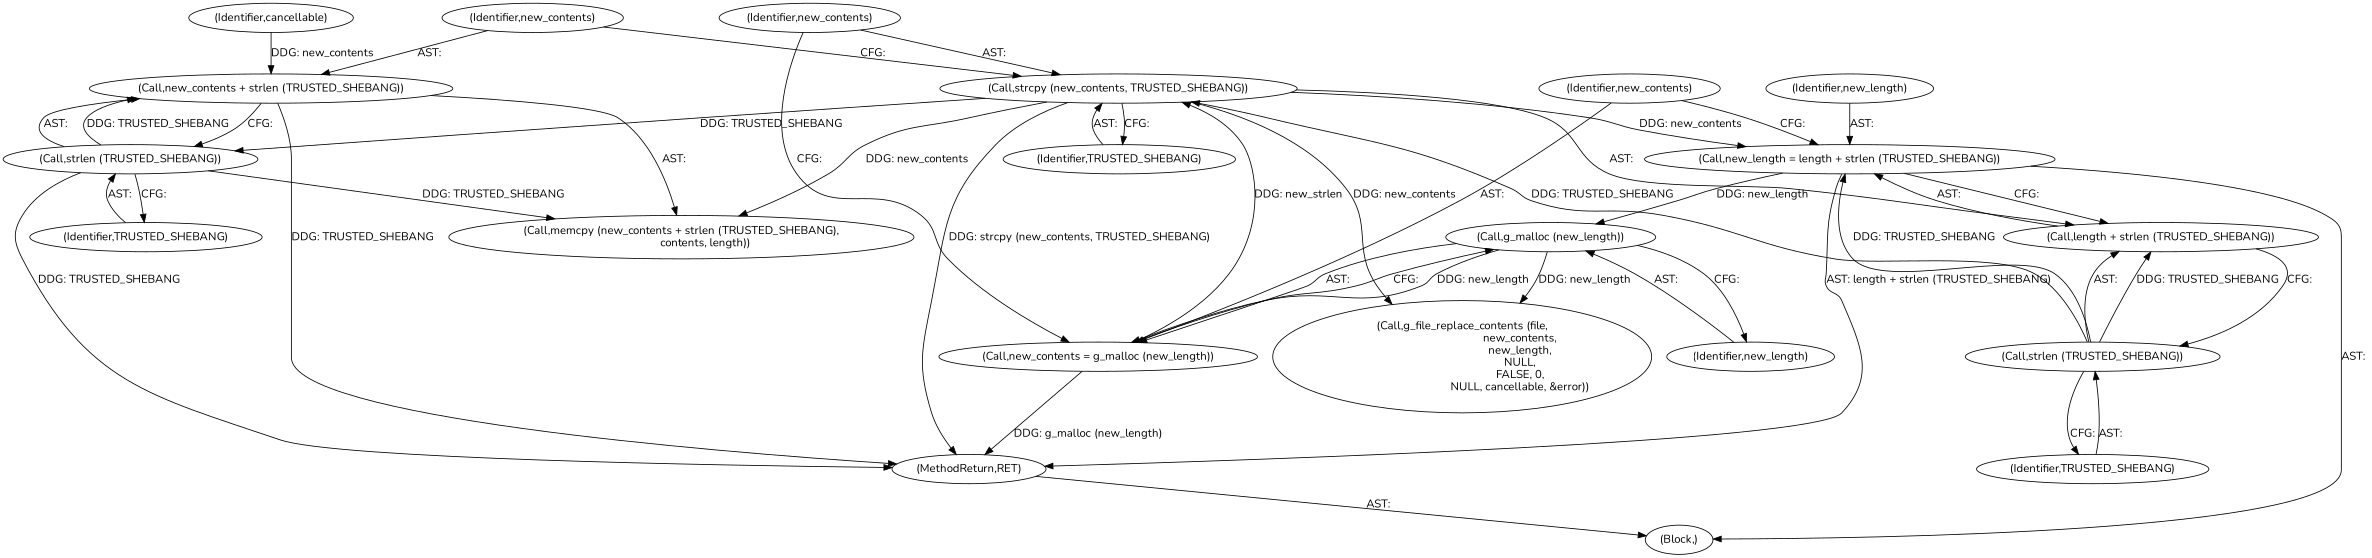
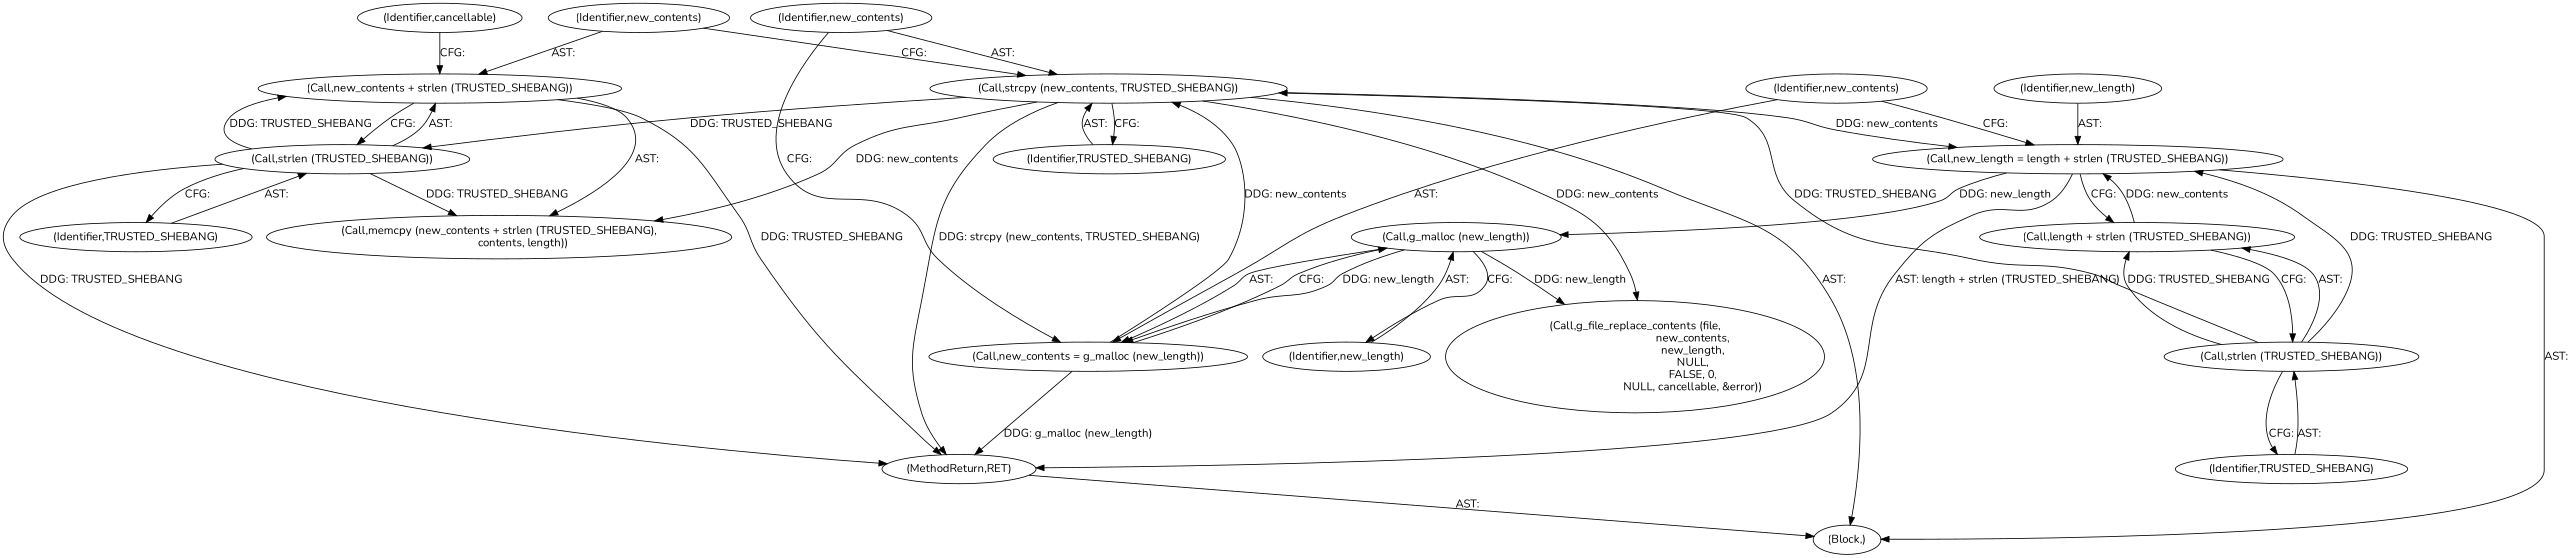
edge "(Identifier,cancellable)" -> "(Call,new_contents + strlen (TRUSTED_SHEBANG))": label "DDG: new_contents" -> "CFG: "
edge "(Call,strcpy (new_contents, TRUSTED_SHEBANG))" -> "(Call,length + strlen (TRUSTED_SHEBANG))": now "(Call,strcpy (new_contents, TRUSTED_SHEBANG))" -> "(Block,)"
edge "(Call,new_contents = g_malloc (new_length))" -> "(Call,strcpy (new_contents, TRUSTED_SHEBANG))": label "DDG: new_strlen" -> "DDG: new_contents"
edge "(Call,length + strlen (TRUSTED_SHEBANG))" -> "(Call,new_length = length + strlen (TRUSTED_SHEBANG))": label "AST: " -> "DDG: new_contents"
